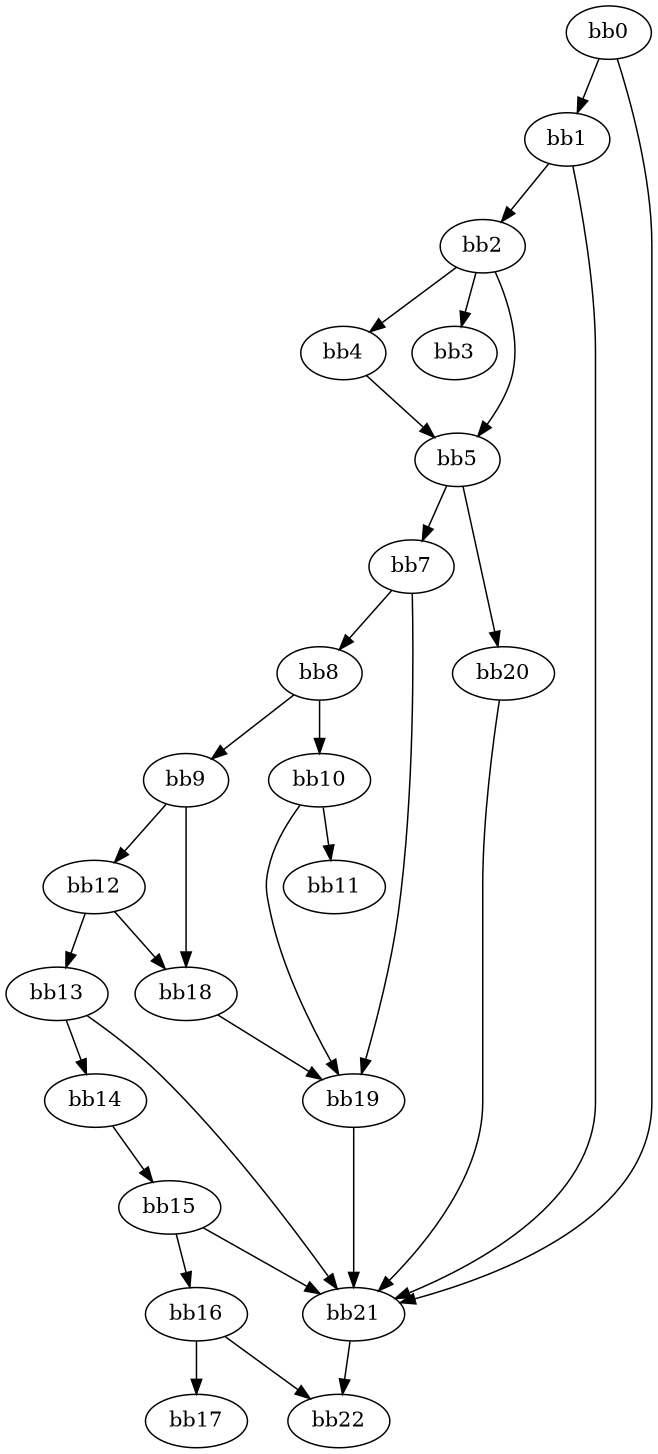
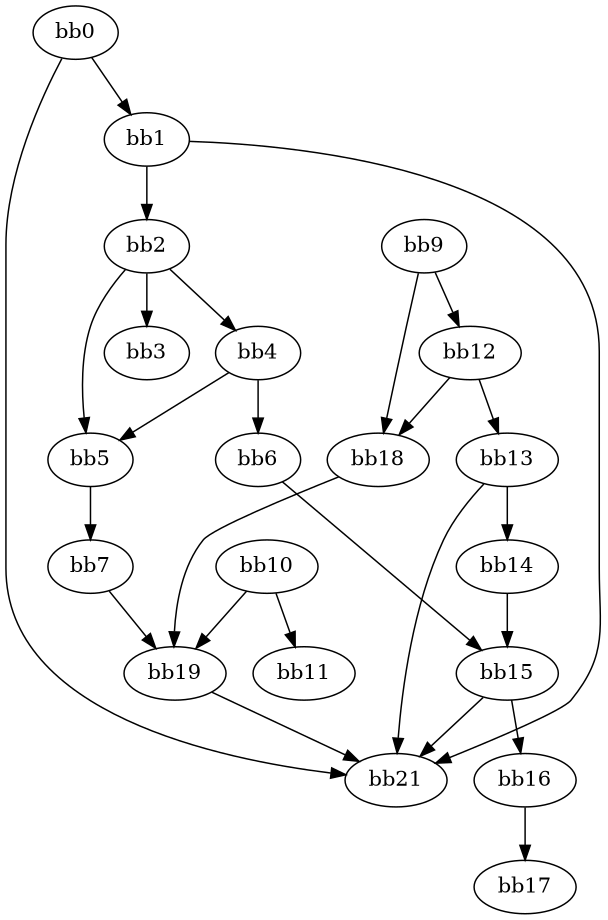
node "bb6": added
node "bb8": removed
node "bb20": removed
node "bb22": removed
